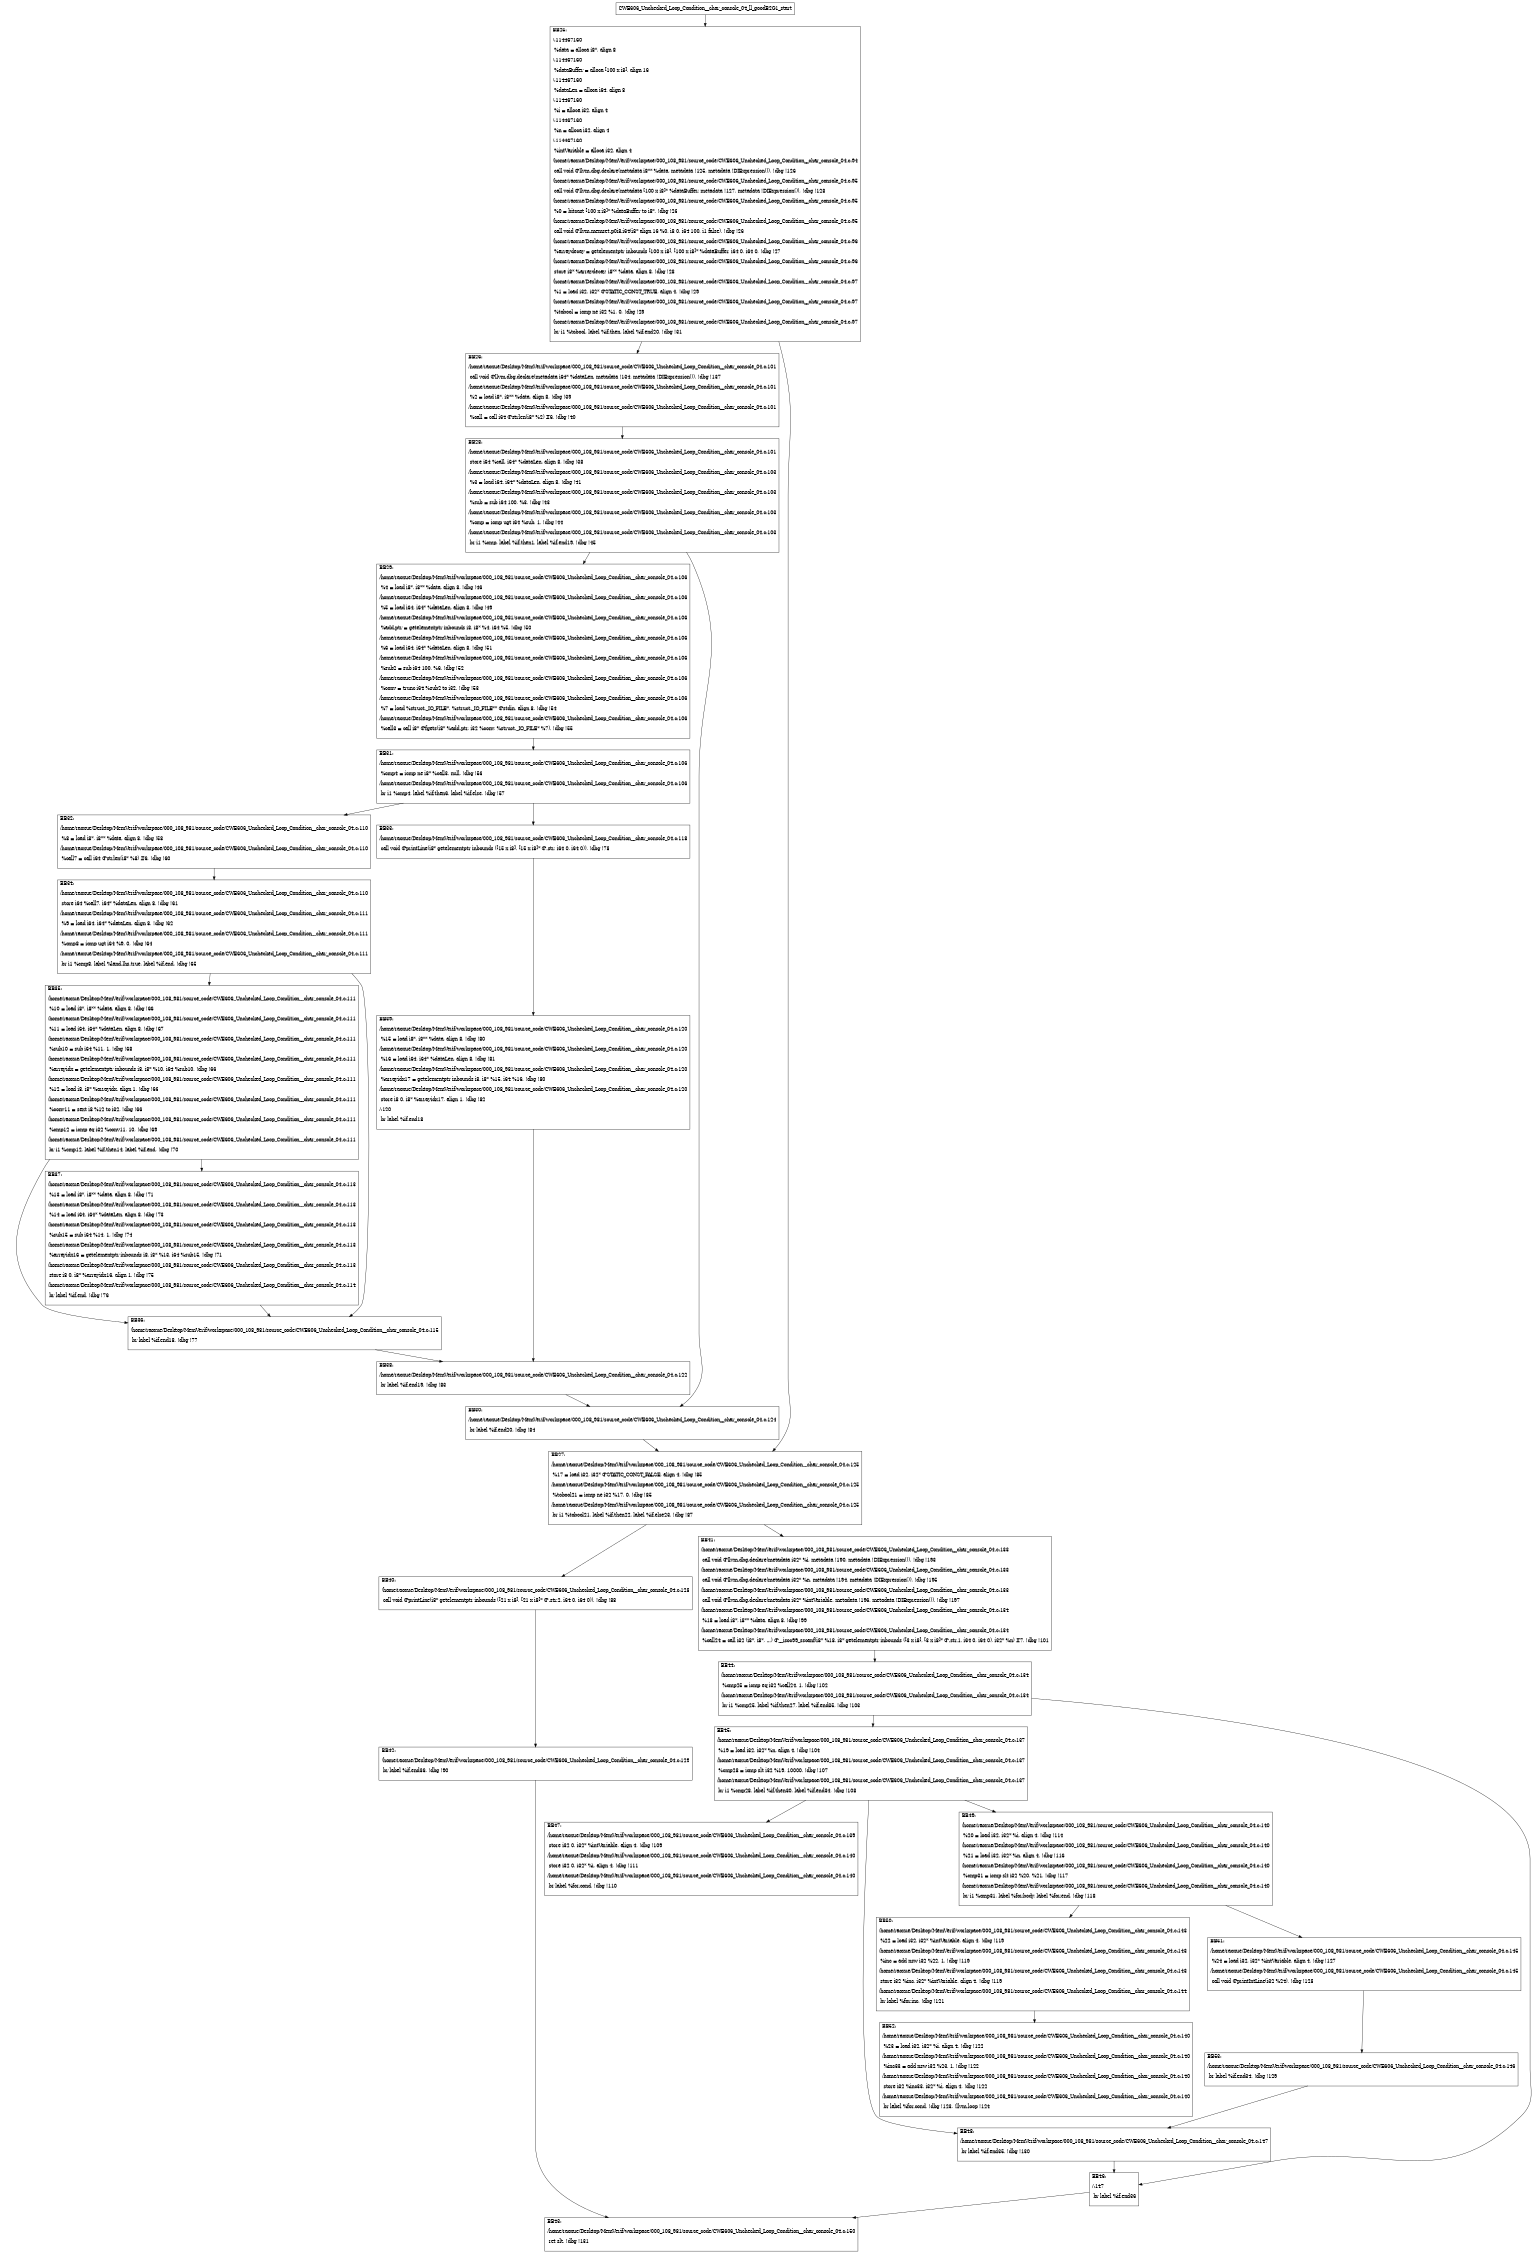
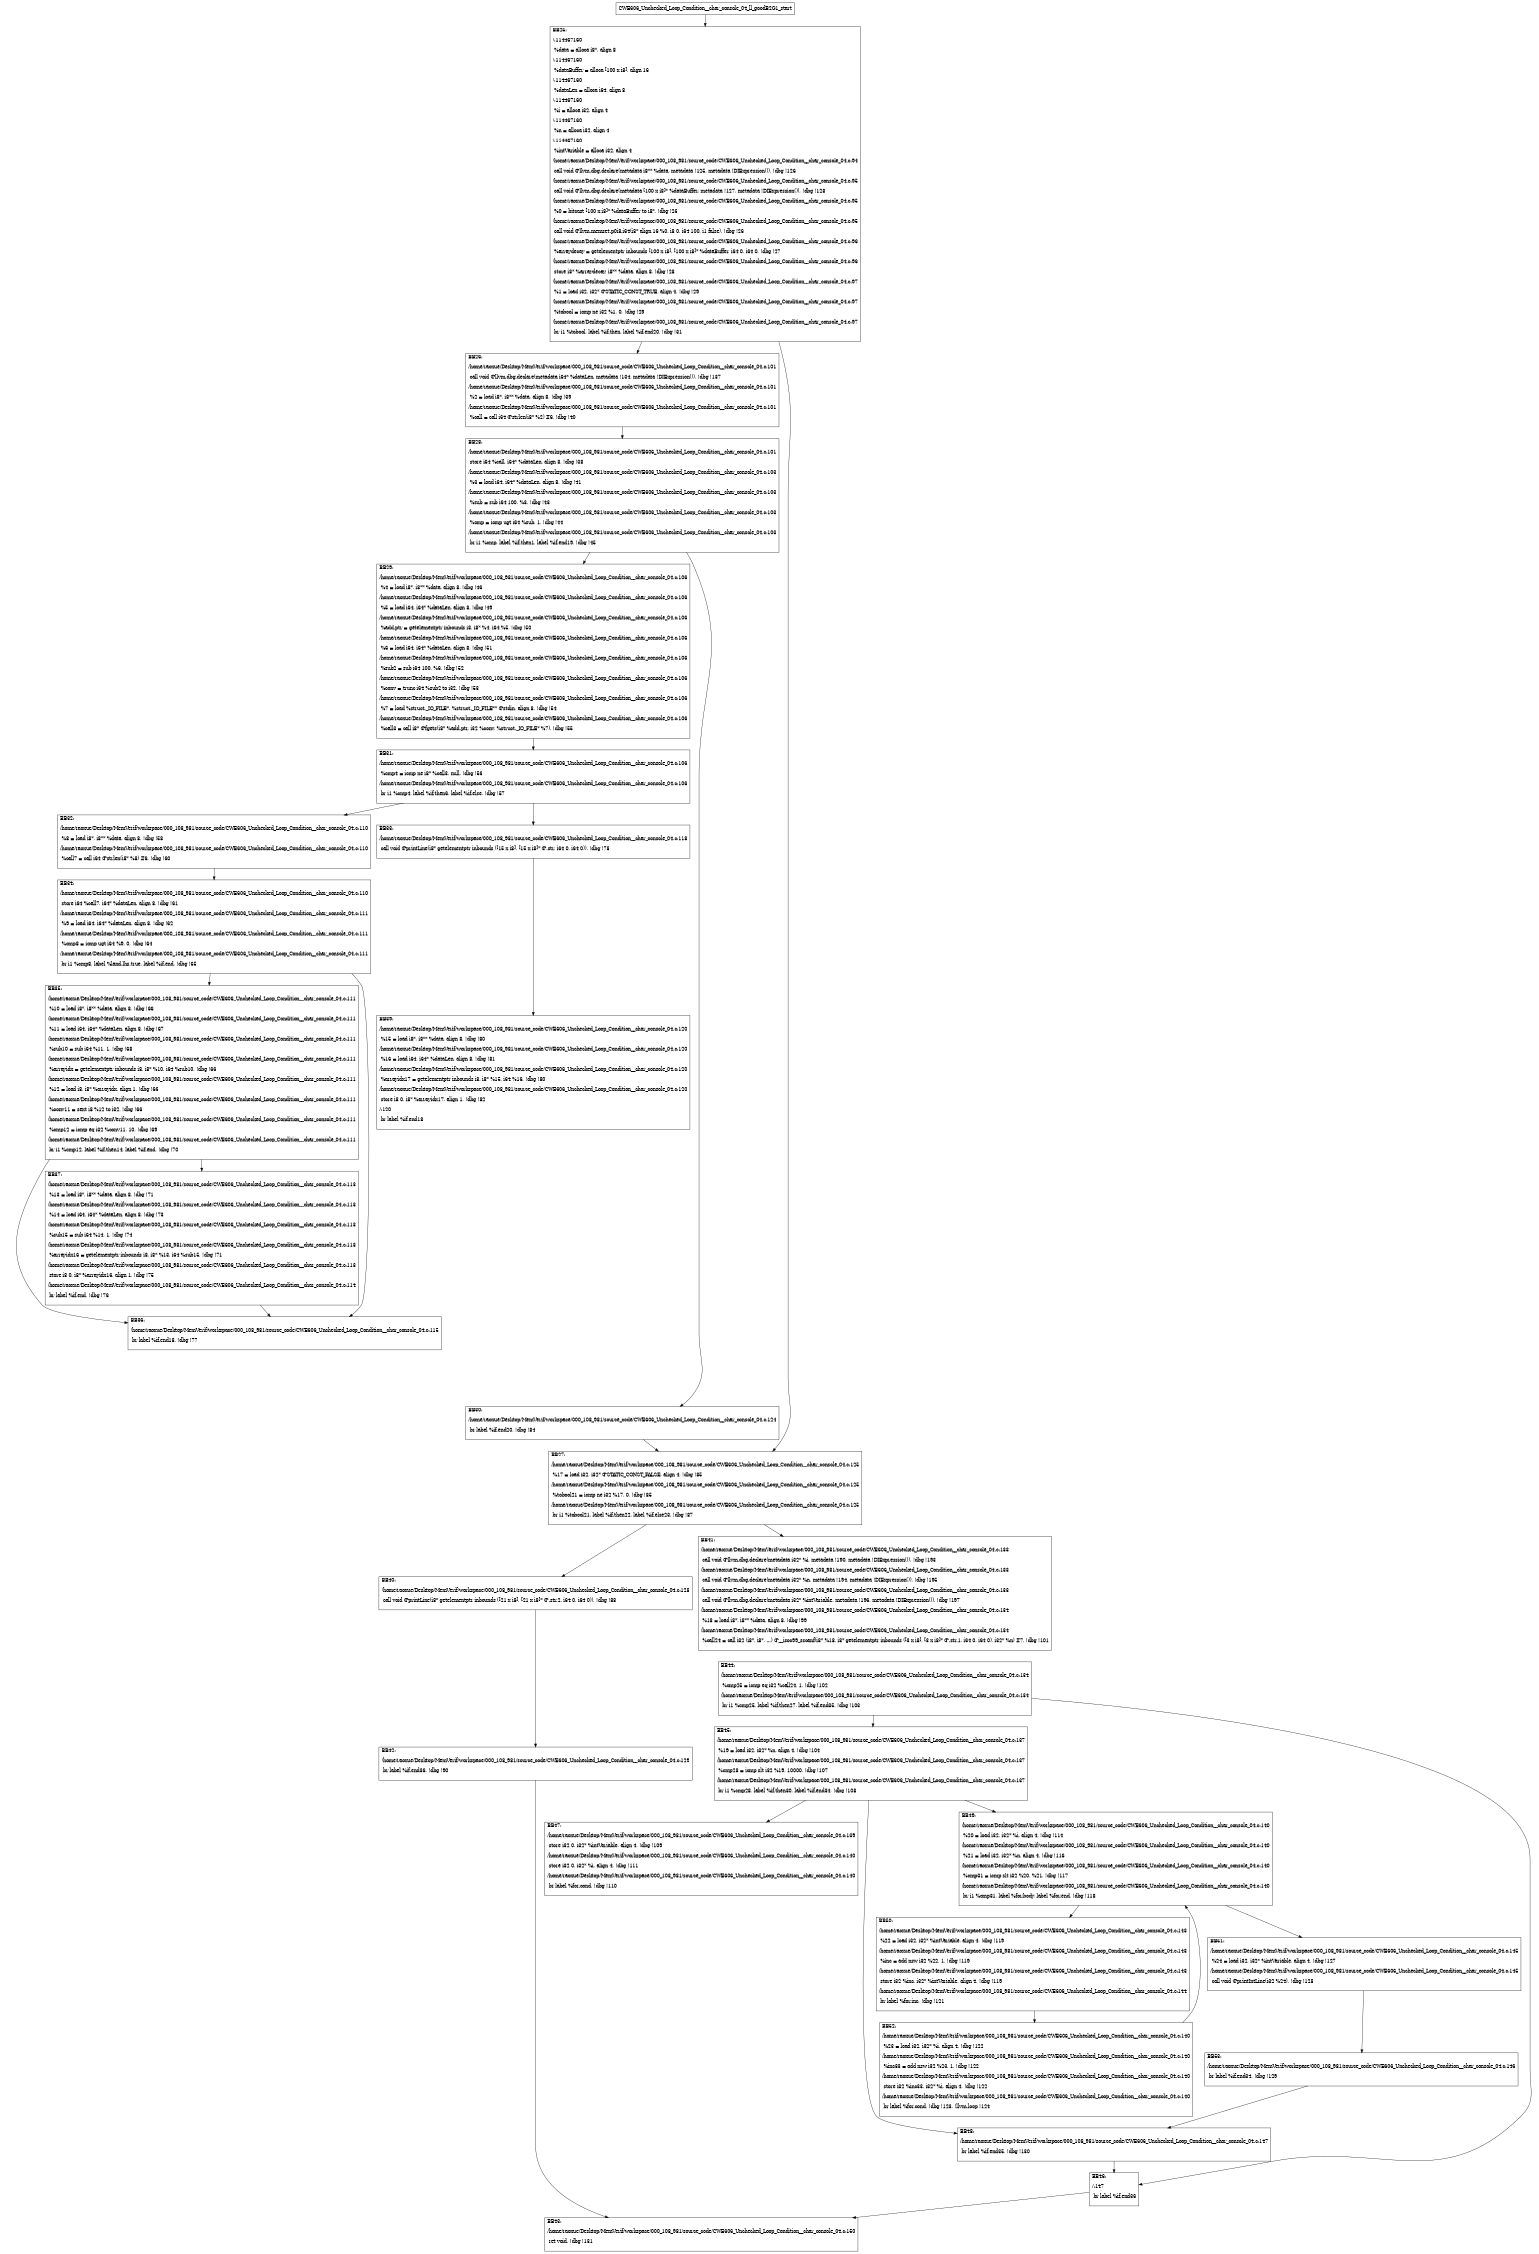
node "BB38:": removed
edge "BB41:" -> "BB44:": removed
edge "BB52:" -> "BB49:": added
node "BB43:": text "ret slt, !dbg !131" -> "ret void, !dbg !131"
